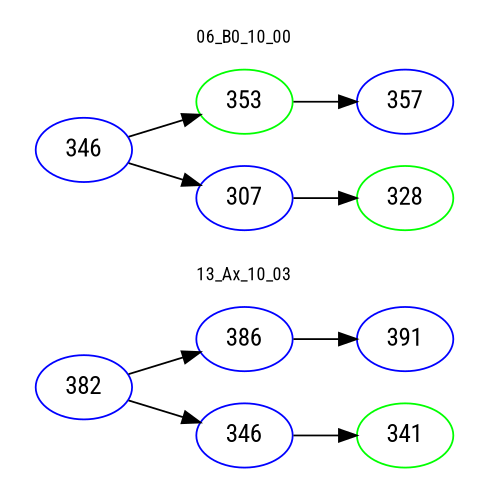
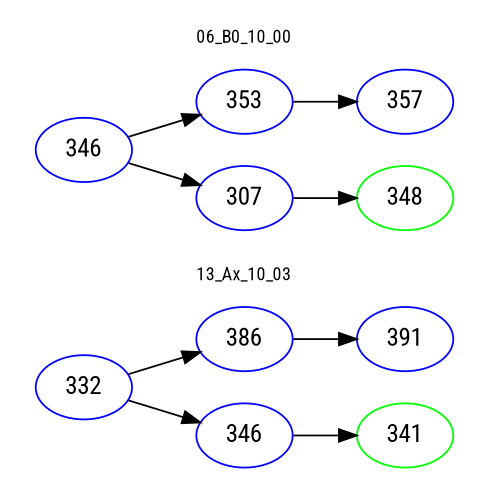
node "353": color green -> blue
node "328": label "328" -> "348"
node "382": label "382" -> "332"
